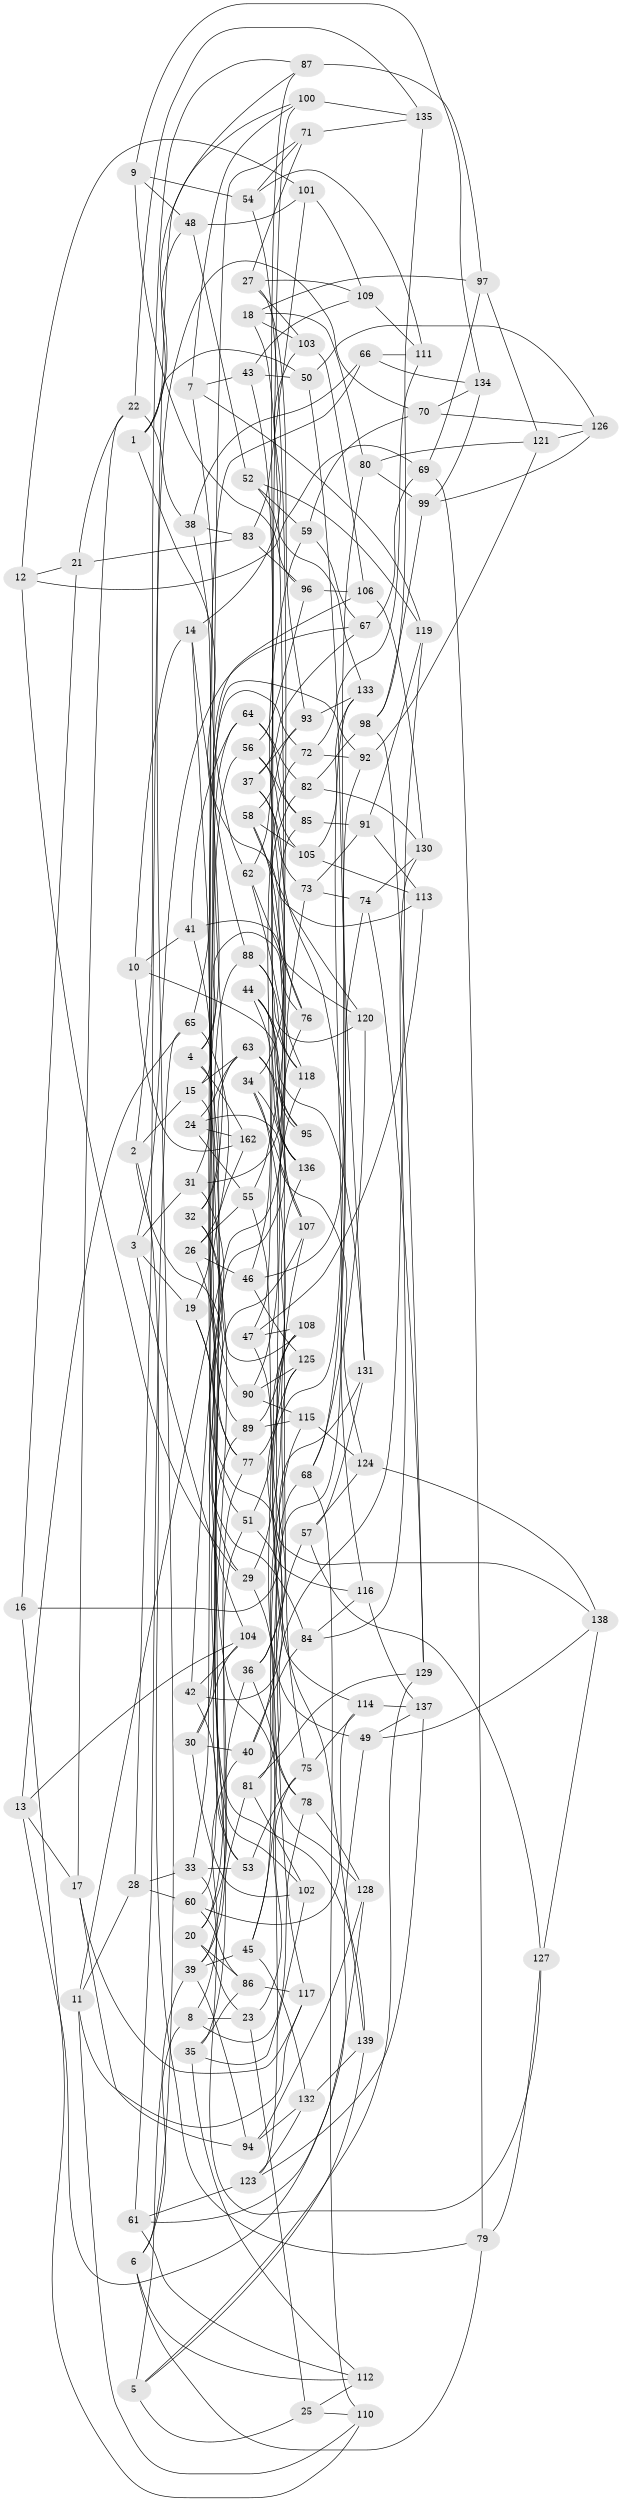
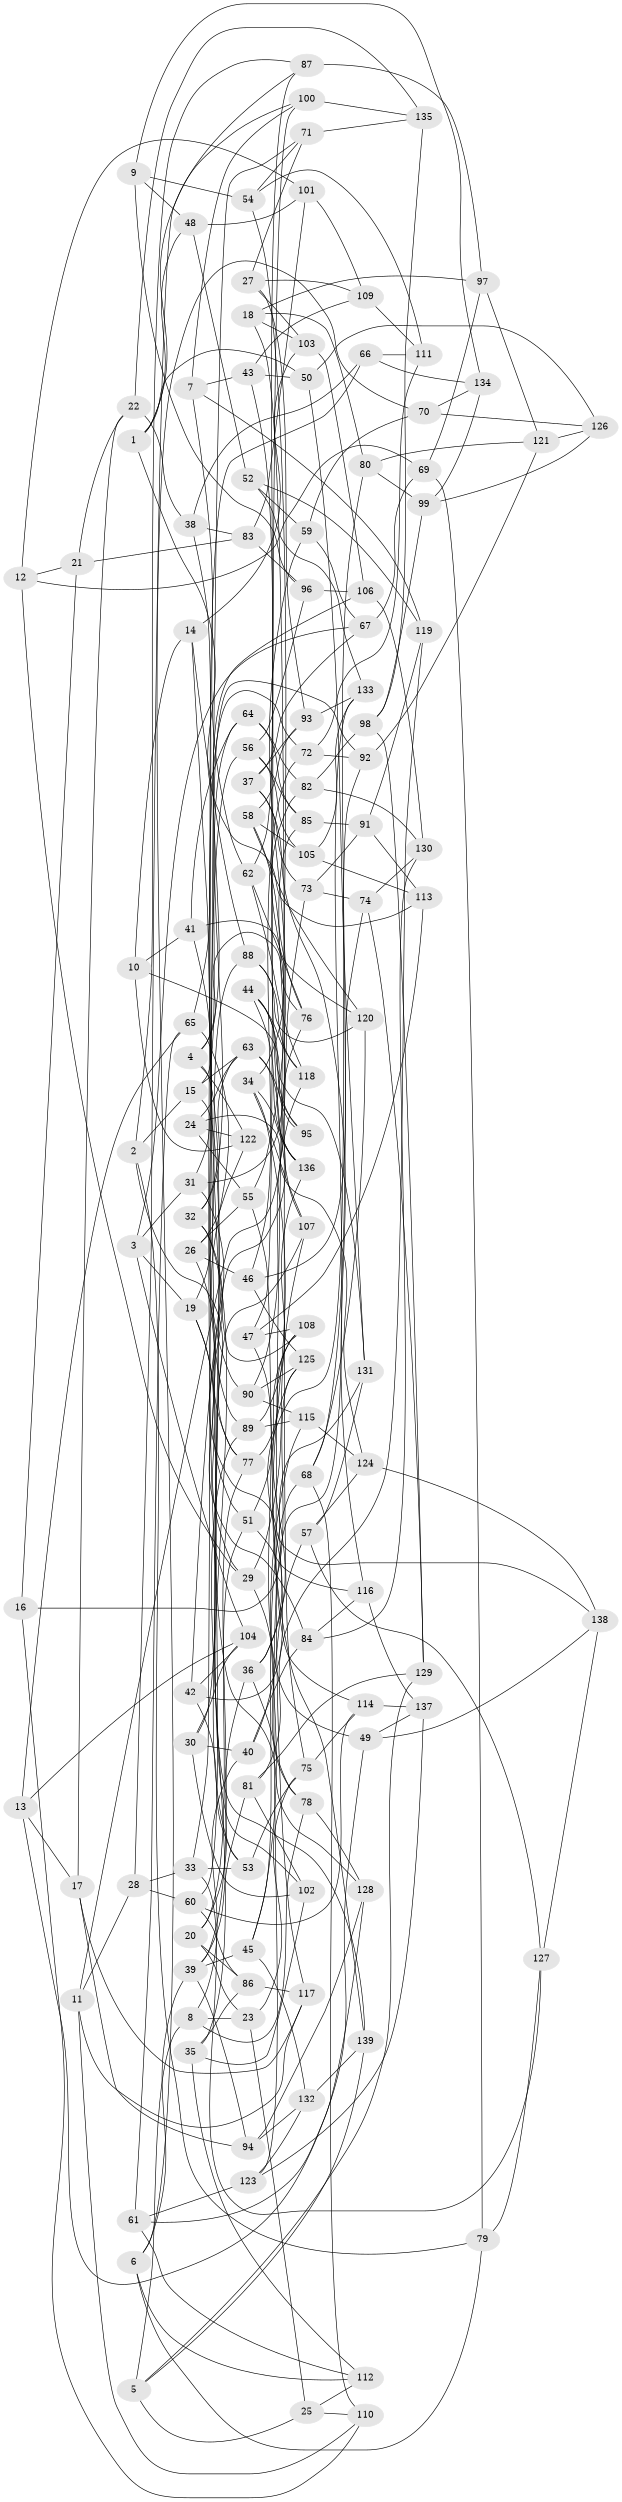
node "162": label "162" -> "122"
